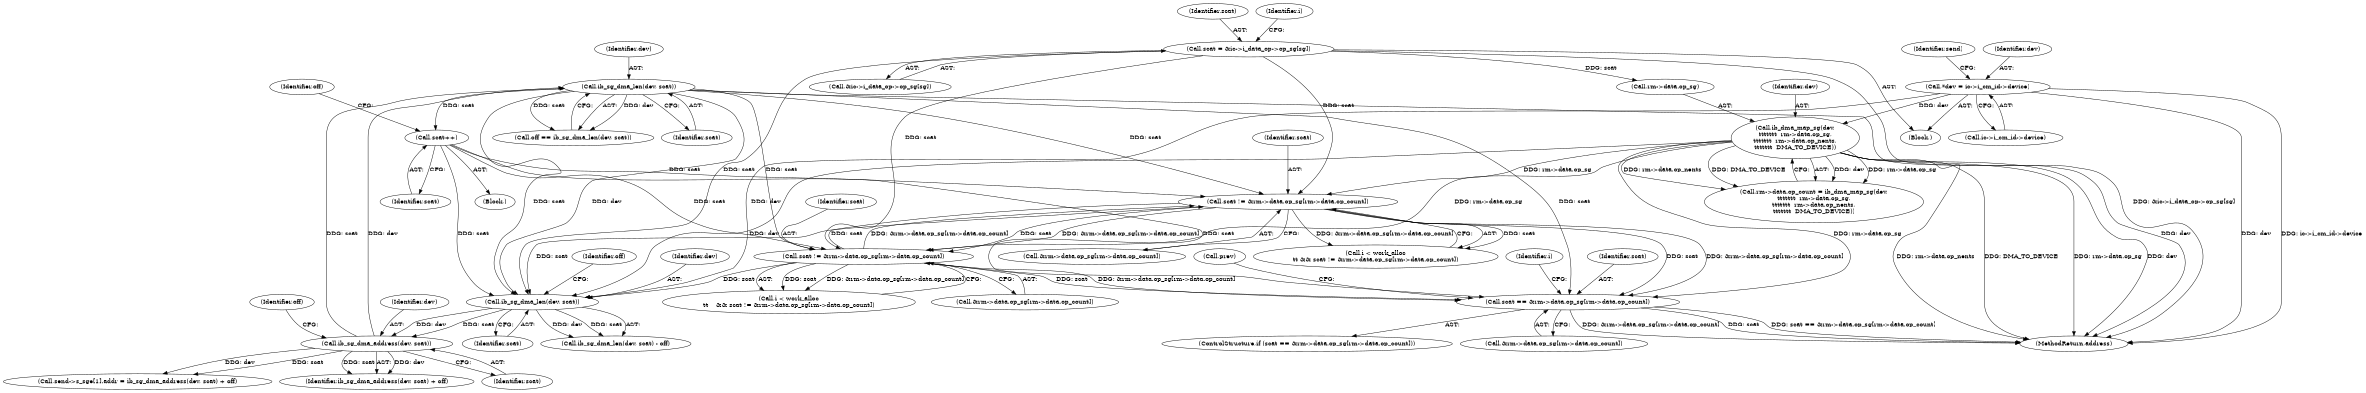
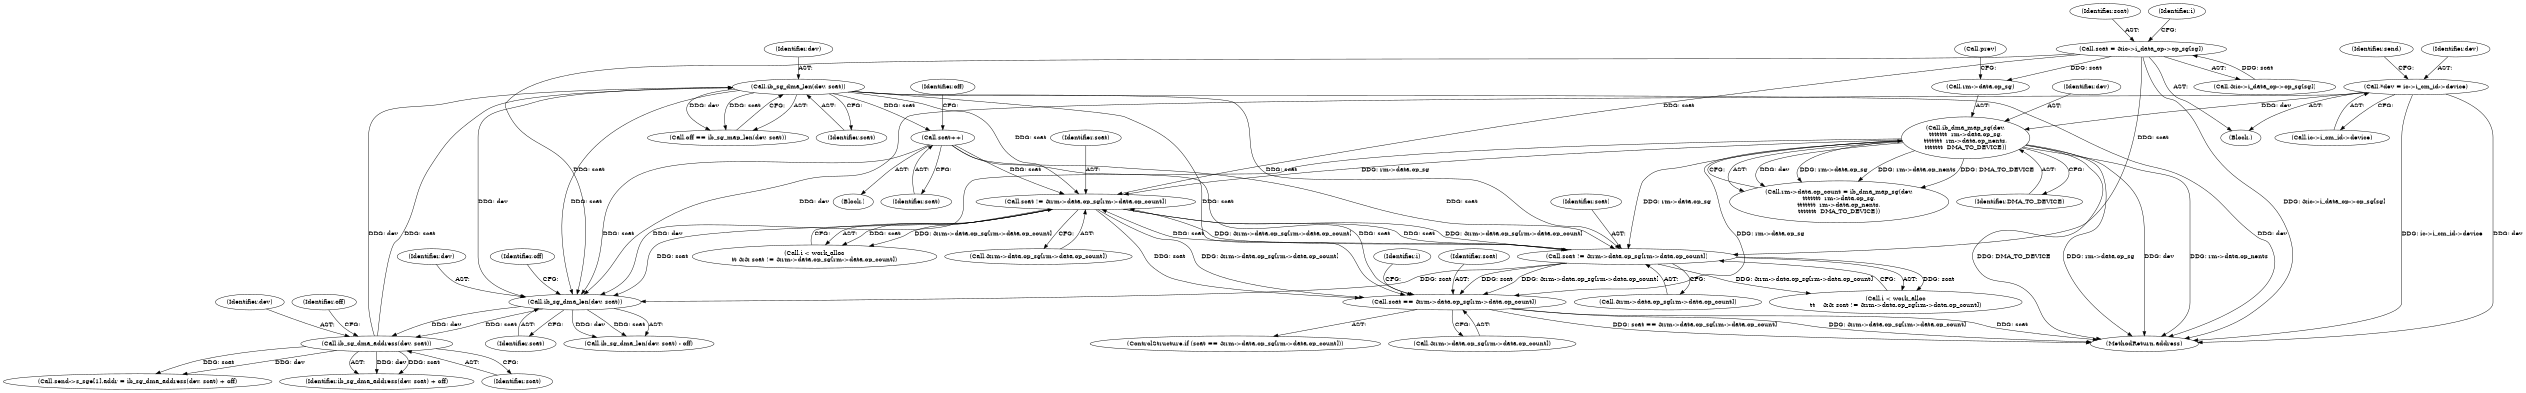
edge "(Call,&ic->i_data_op->op_sg[sg])" -> "(Call,scat = &ic->i_data_op->op_sg[sg])": label "AST: " -> "DDG: scat"
node "(Call,off == ib_sg_dma_len(dev, scat))": label "(Call,off == ib_sg_dma_len(dev, scat))" -> "(Call,off == ib_sg_map_len(dev, scat))"
node "(Identifier,DMA_TO_DEVICE)": added
edge "(Call,prev)" -> "(Call,scat == &rm->data.op_sg[rm->data.op_count])": now "(Call,prev)" -> "(Call,rm->data.op_sg)"
